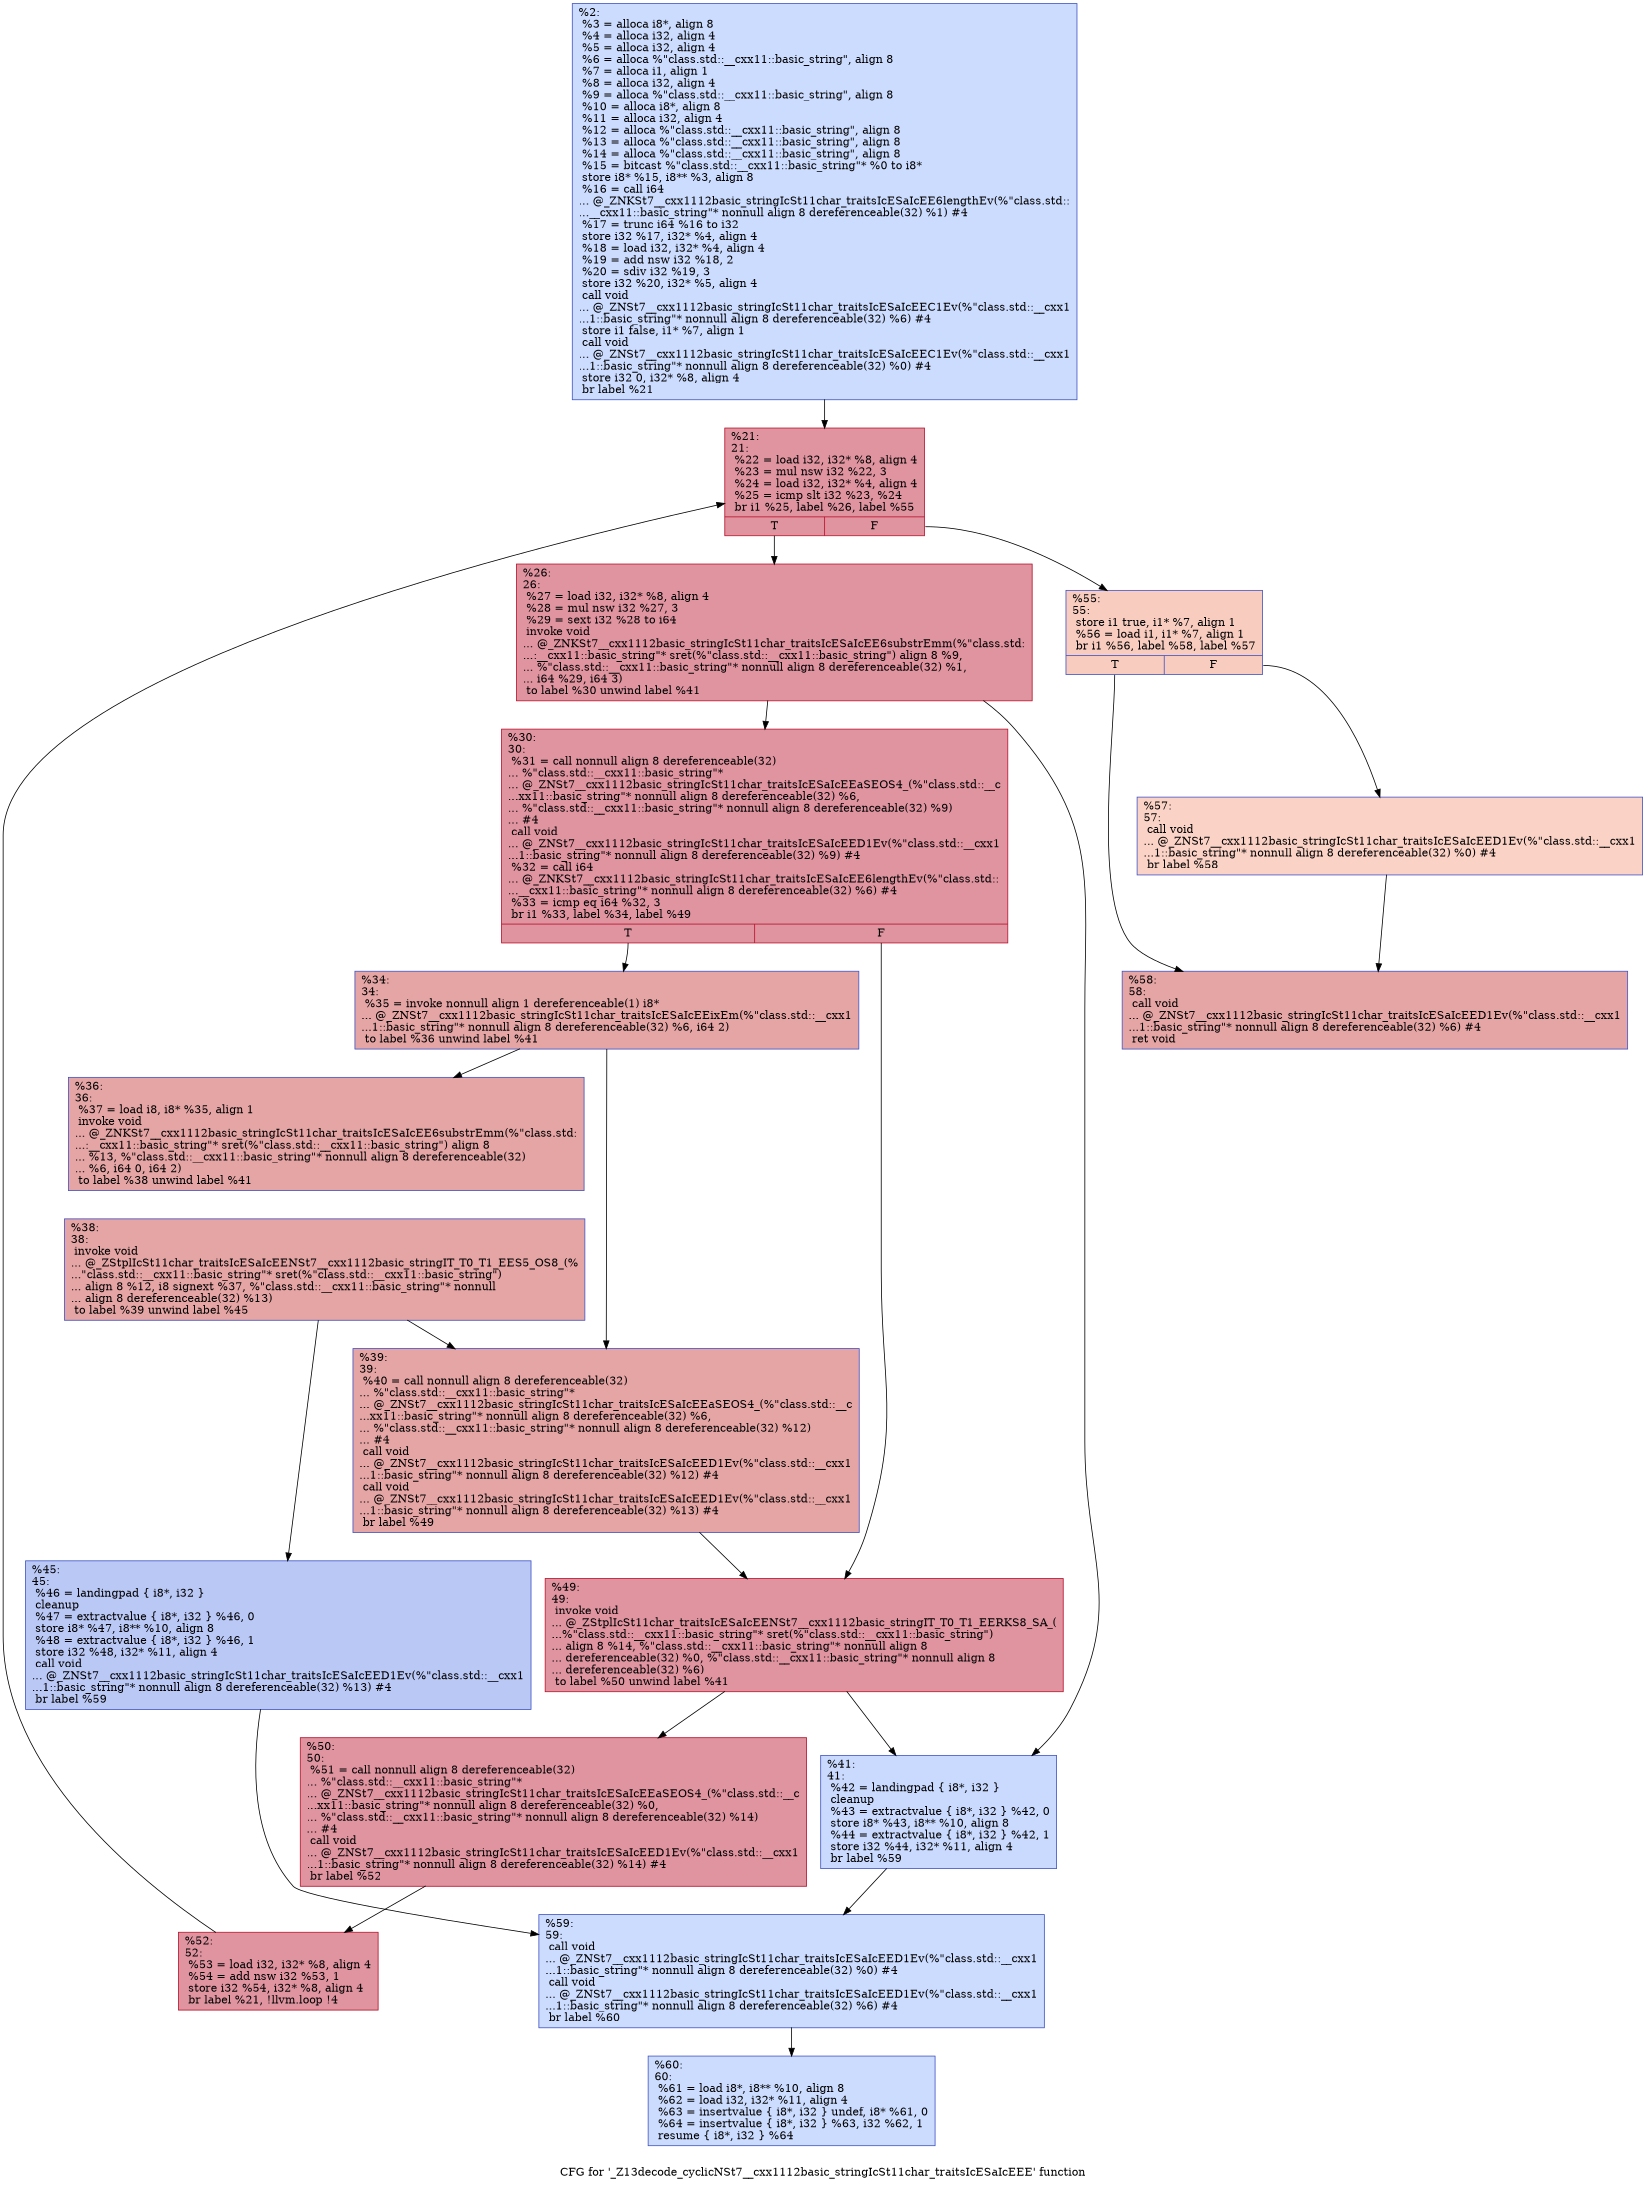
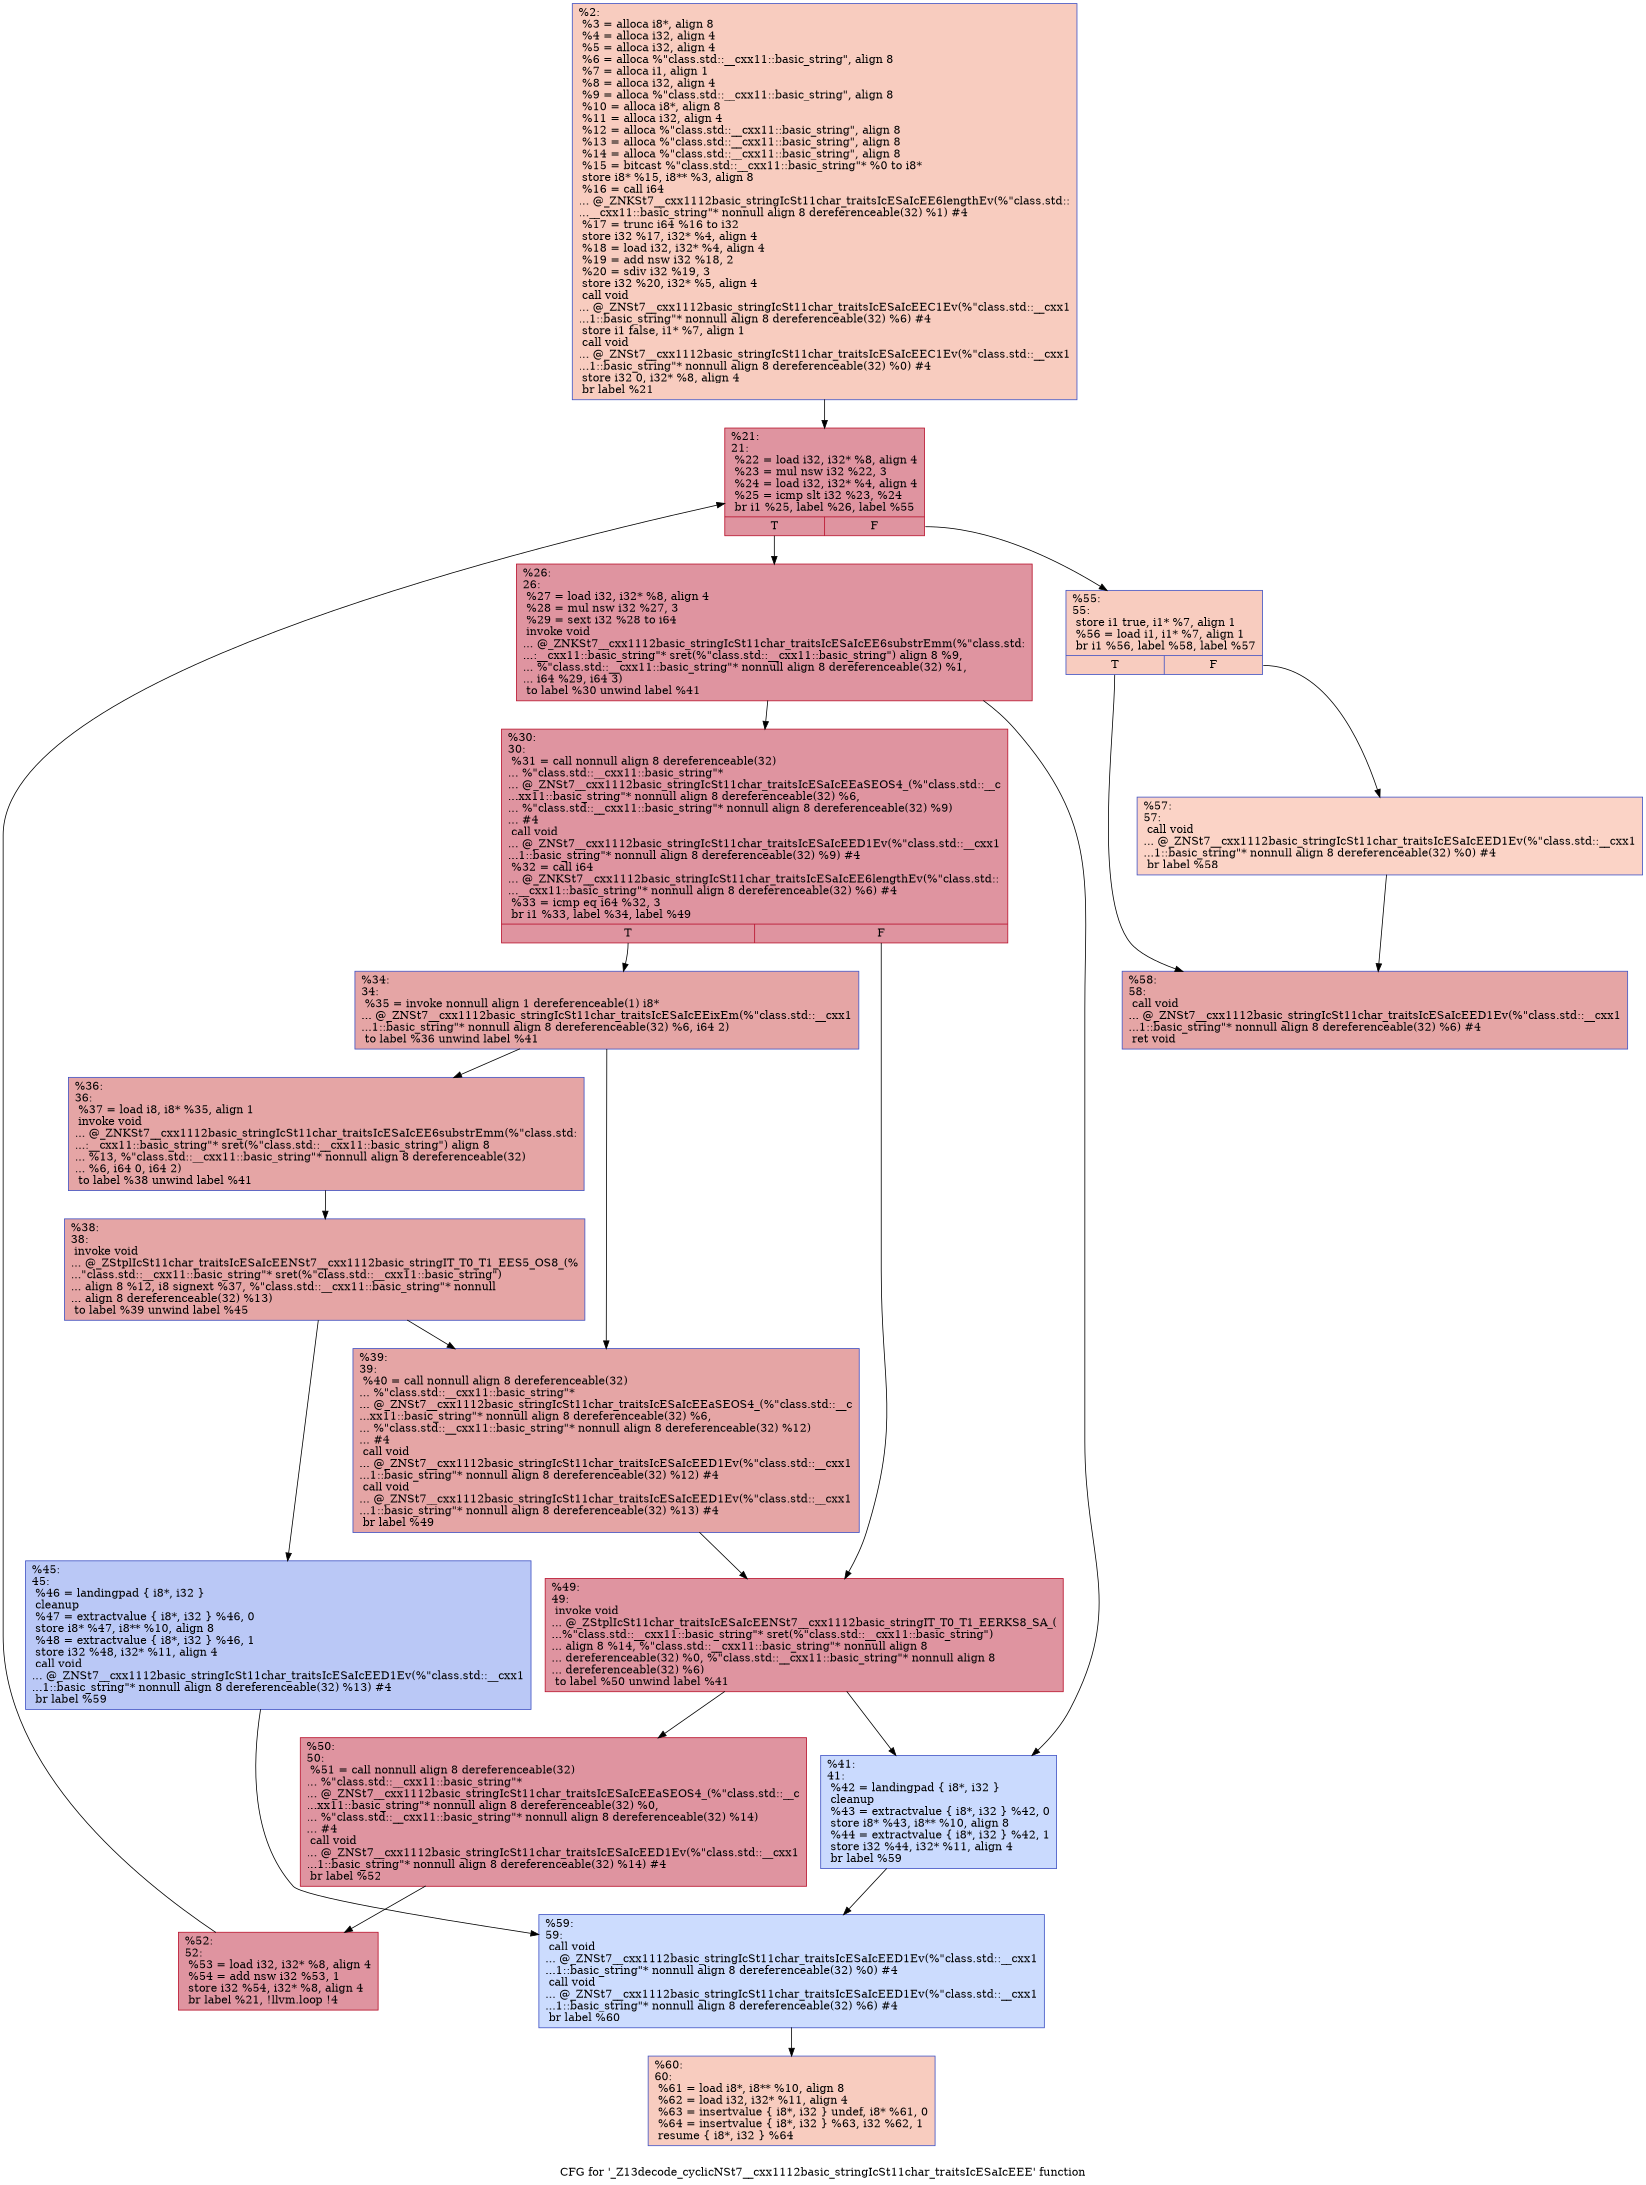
node "%2:": fillcolor #8caffe70 -> #f08b6e70
edge "%36:" -> "%38:": added
node "%60:": fillcolor #8caffe70 -> #f08b6e70
